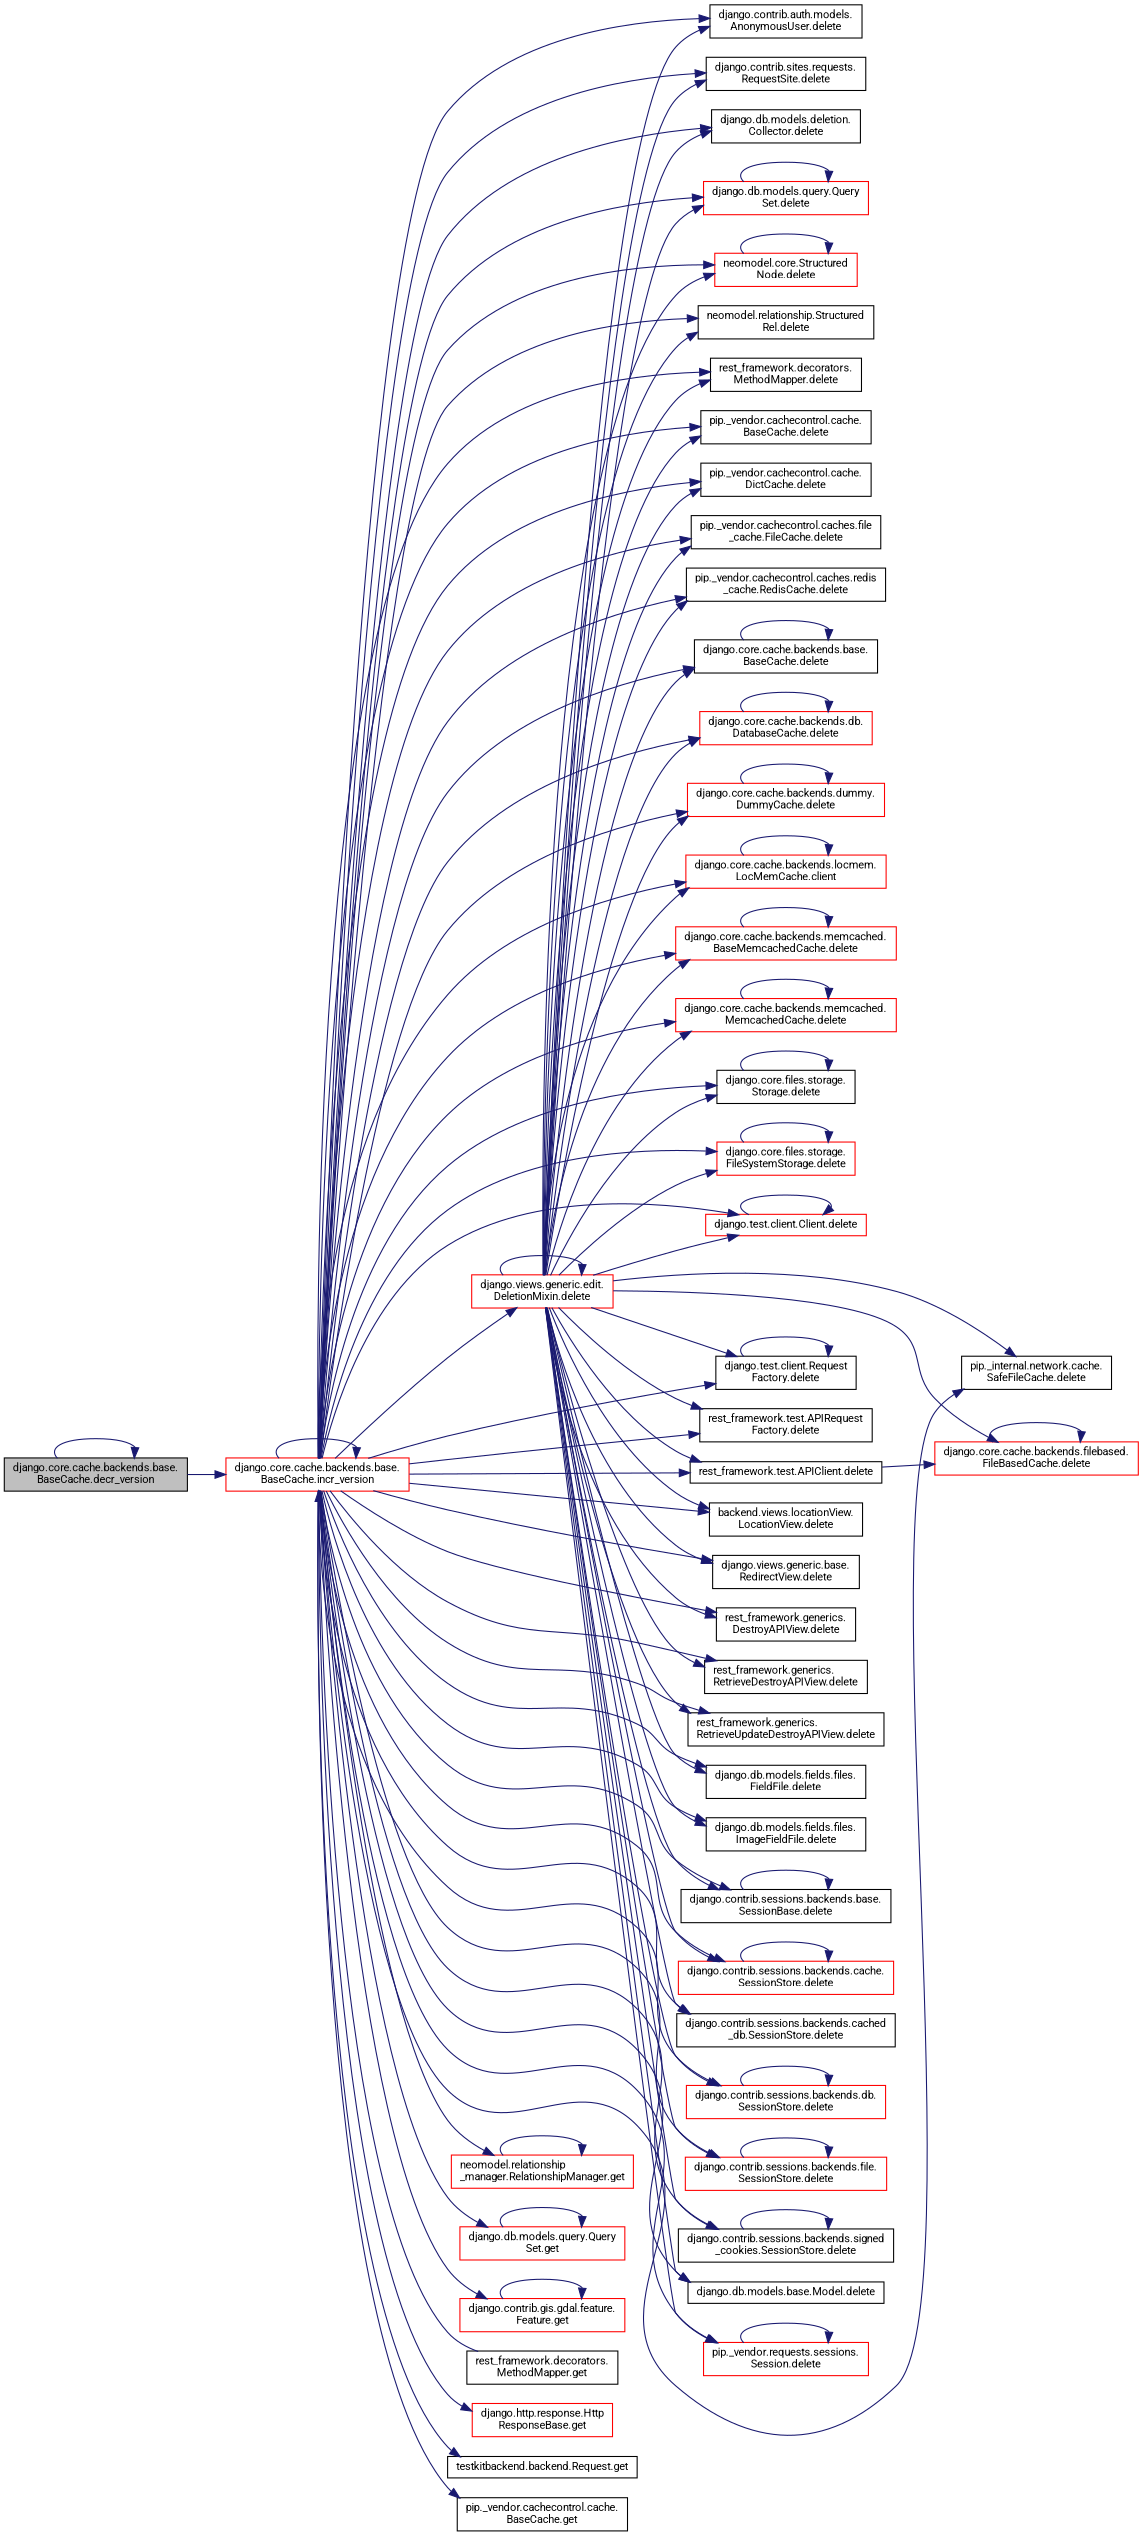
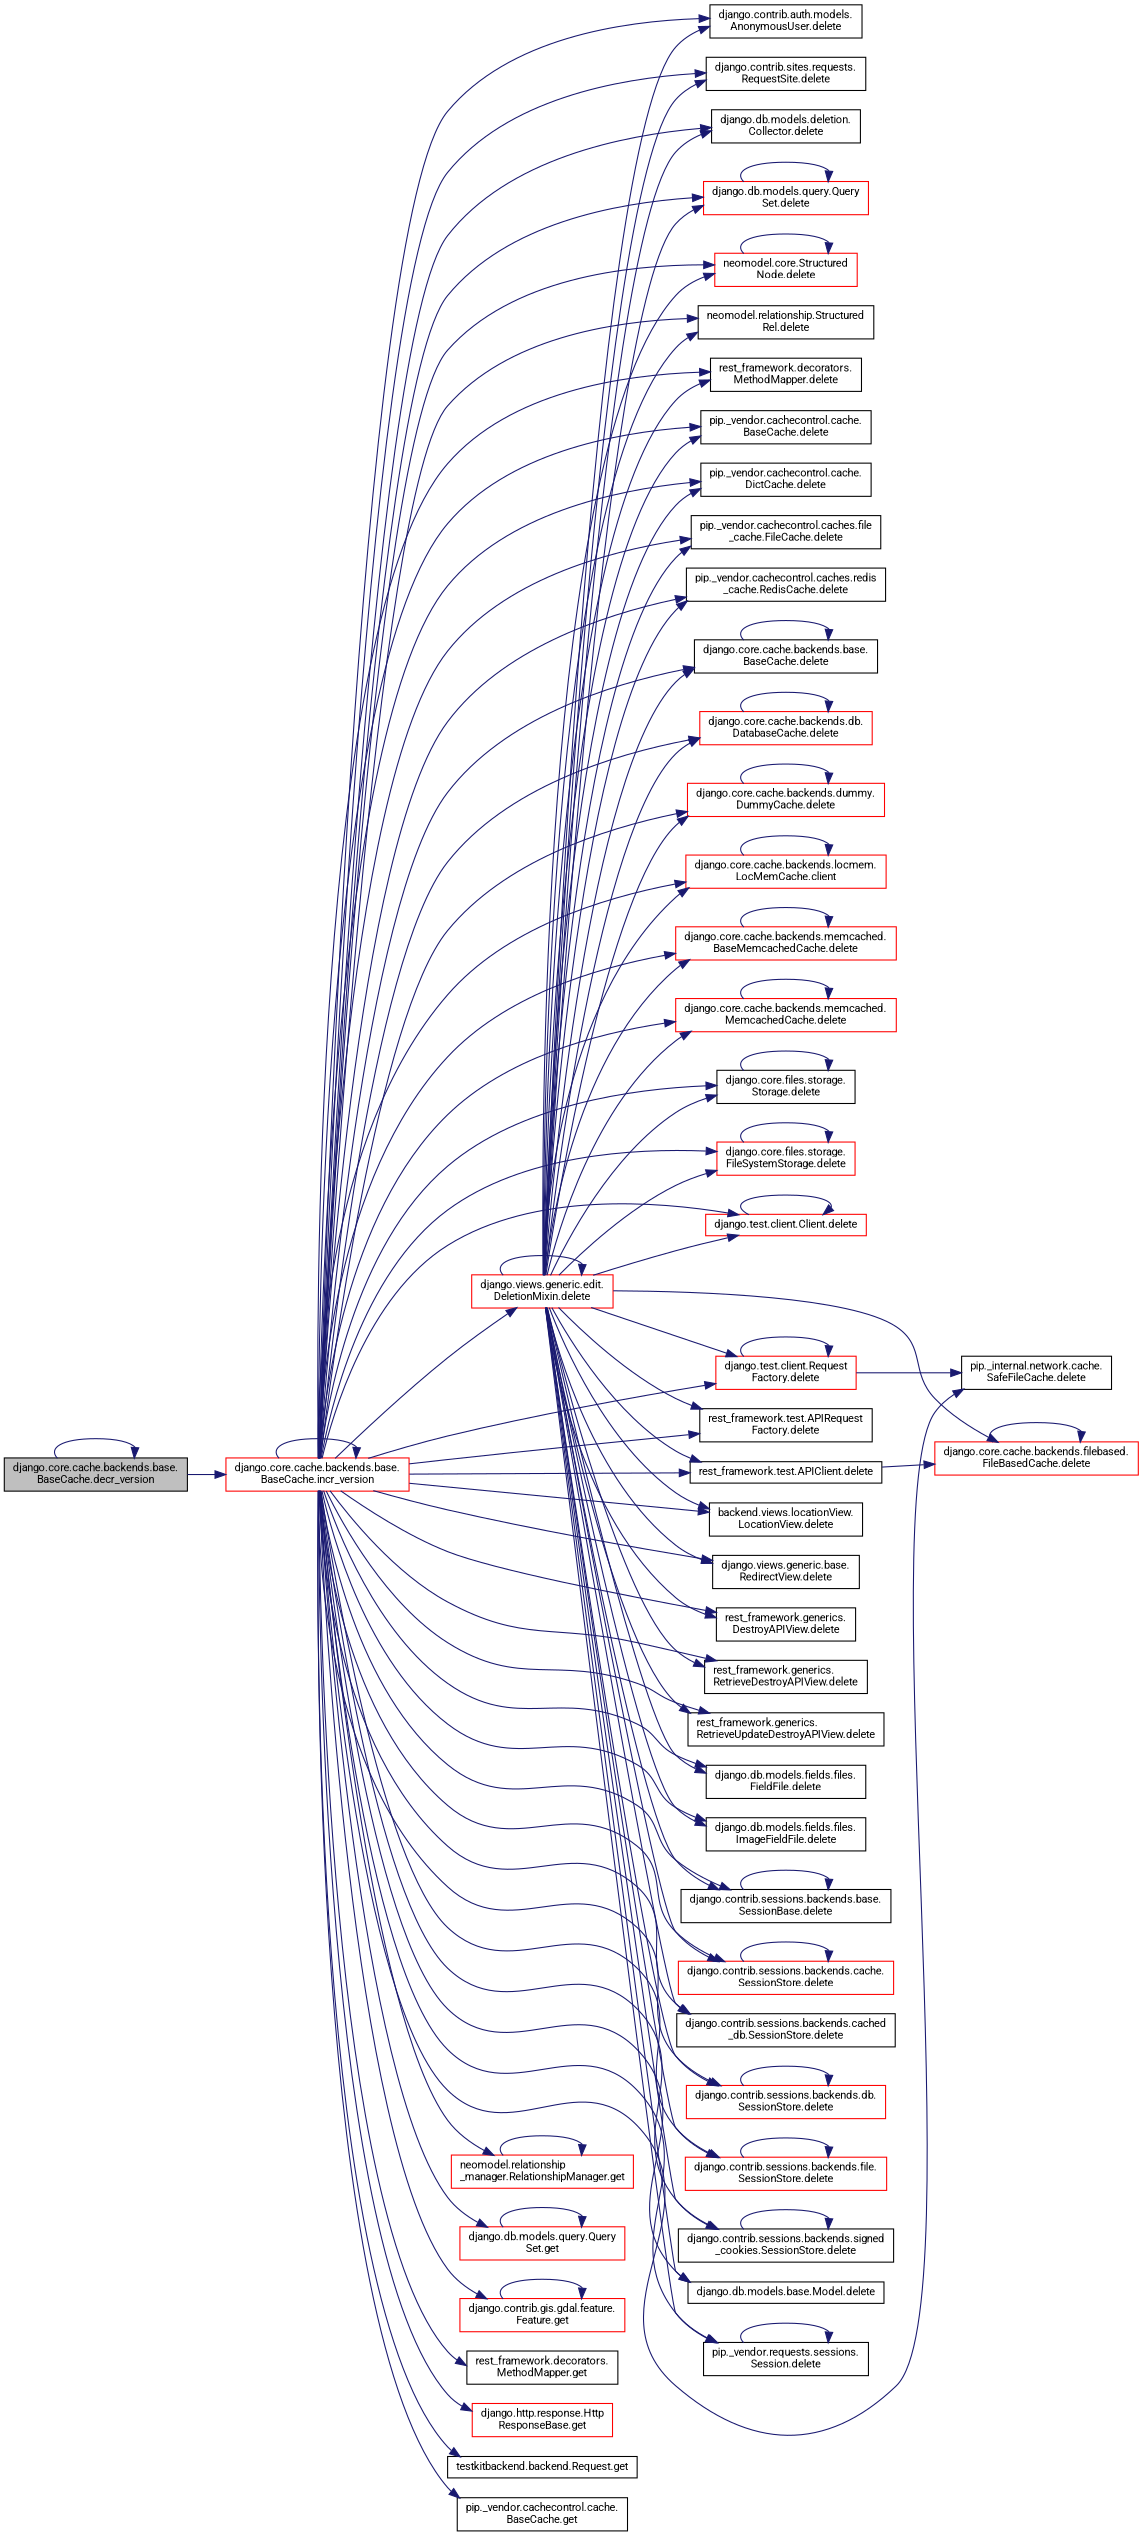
edge "django.views.generic.edit. DeletionMixin.delete" -> "pip._internal.network.cache. SafeFileCache.delete": now "django.test.client.Request Factory.delete" -> "pip._internal.network.cache. SafeFileCache.delete"
node "django.test.client.Request Factory.delete": color black -> red
edge "rest_framework.decorators. MethodMapper.get" -> "django.core.cache.backends.base. BaseCache.incr_version": reversed
node "pip._vendor.requests.sessions. Session.delete": color red -> black
